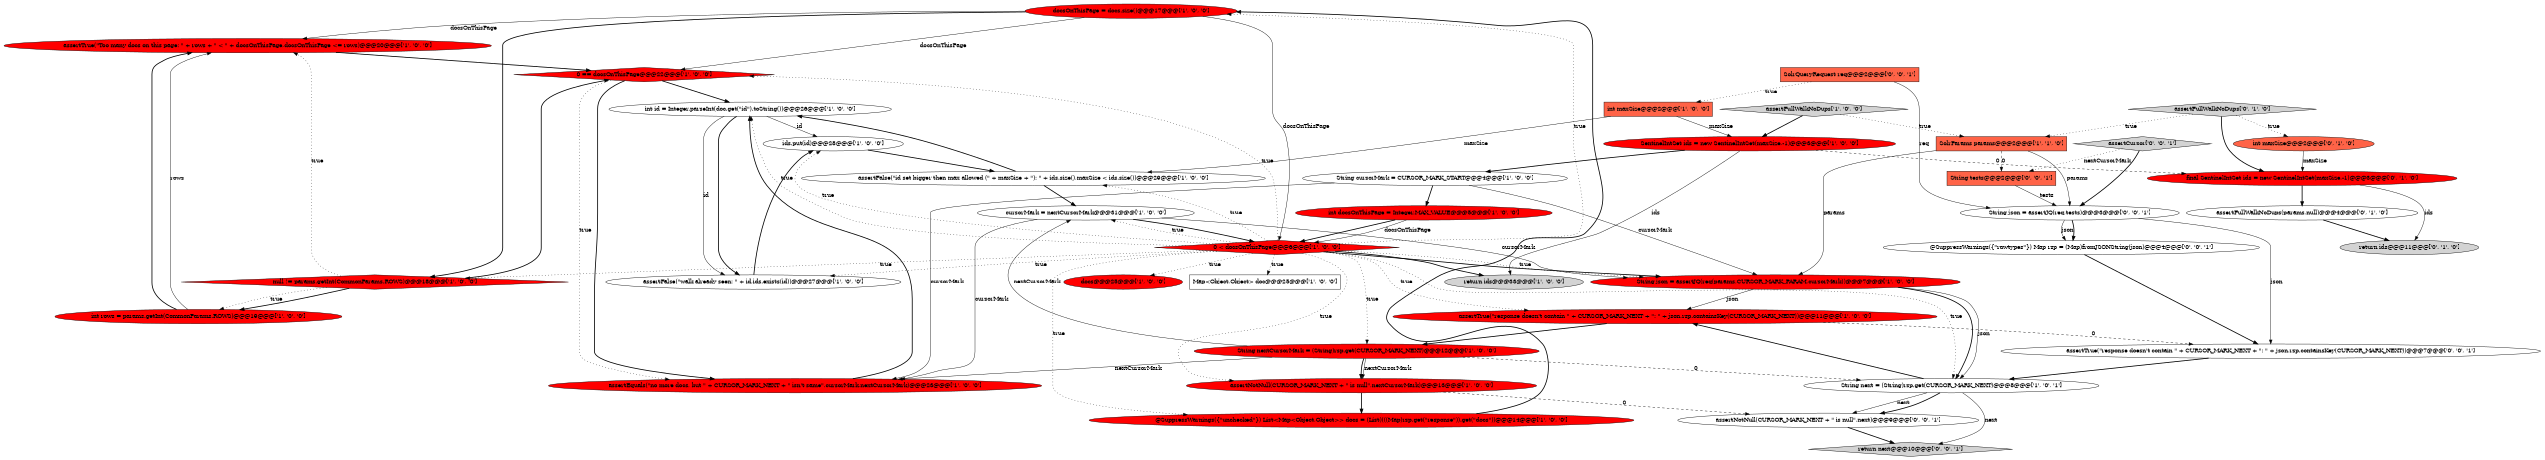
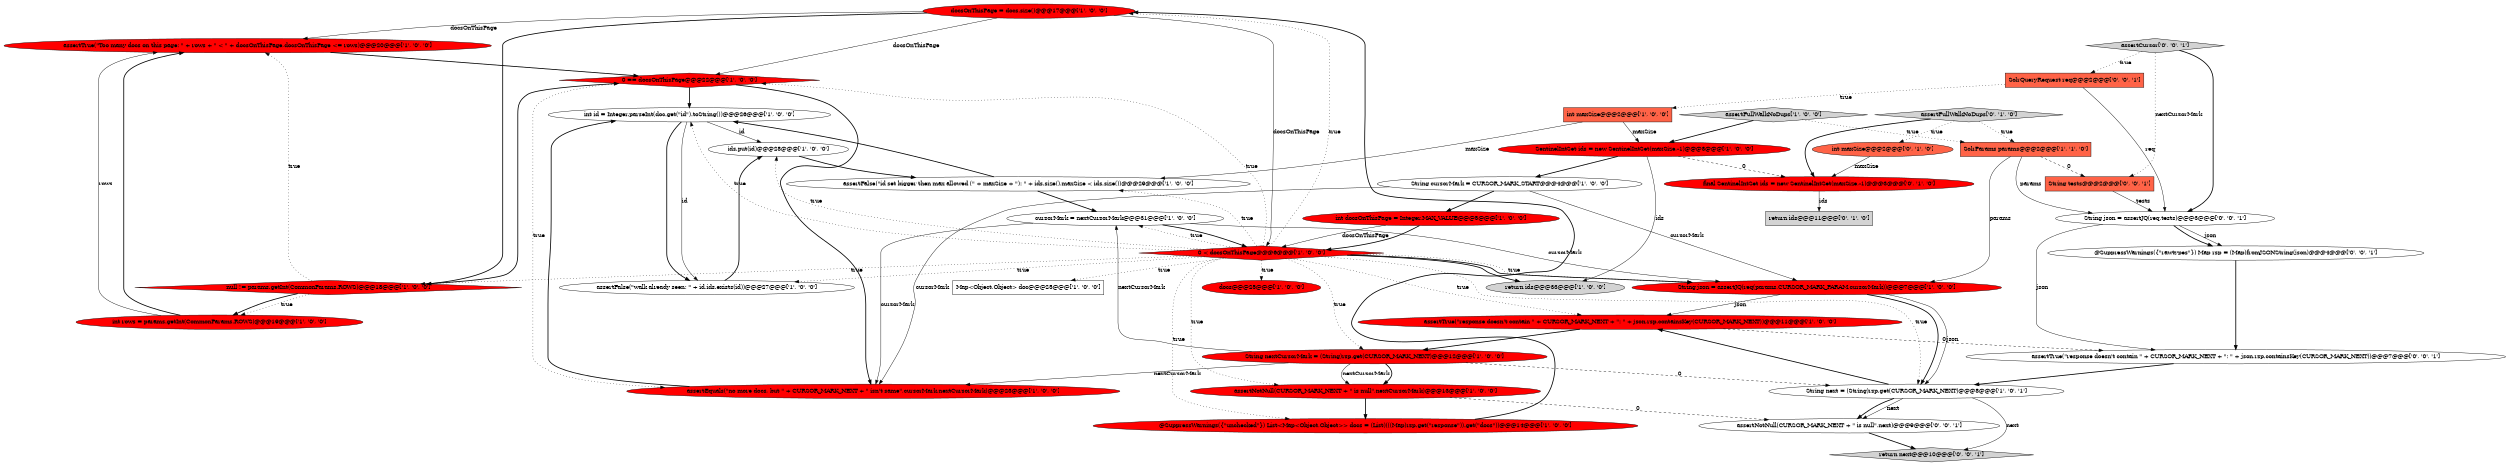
edge "assertCursor['0', '0', '1']" -> "SolrQueryRequest req@@@2@@@['0', '0', '1']": added, label "true"
node "assertFullWalkNoDups(params,null)@@@4@@@['0', '1', '0']": removed
node "return ids@@@11@@@['0', '1', '0']": shape ellipse -> box
